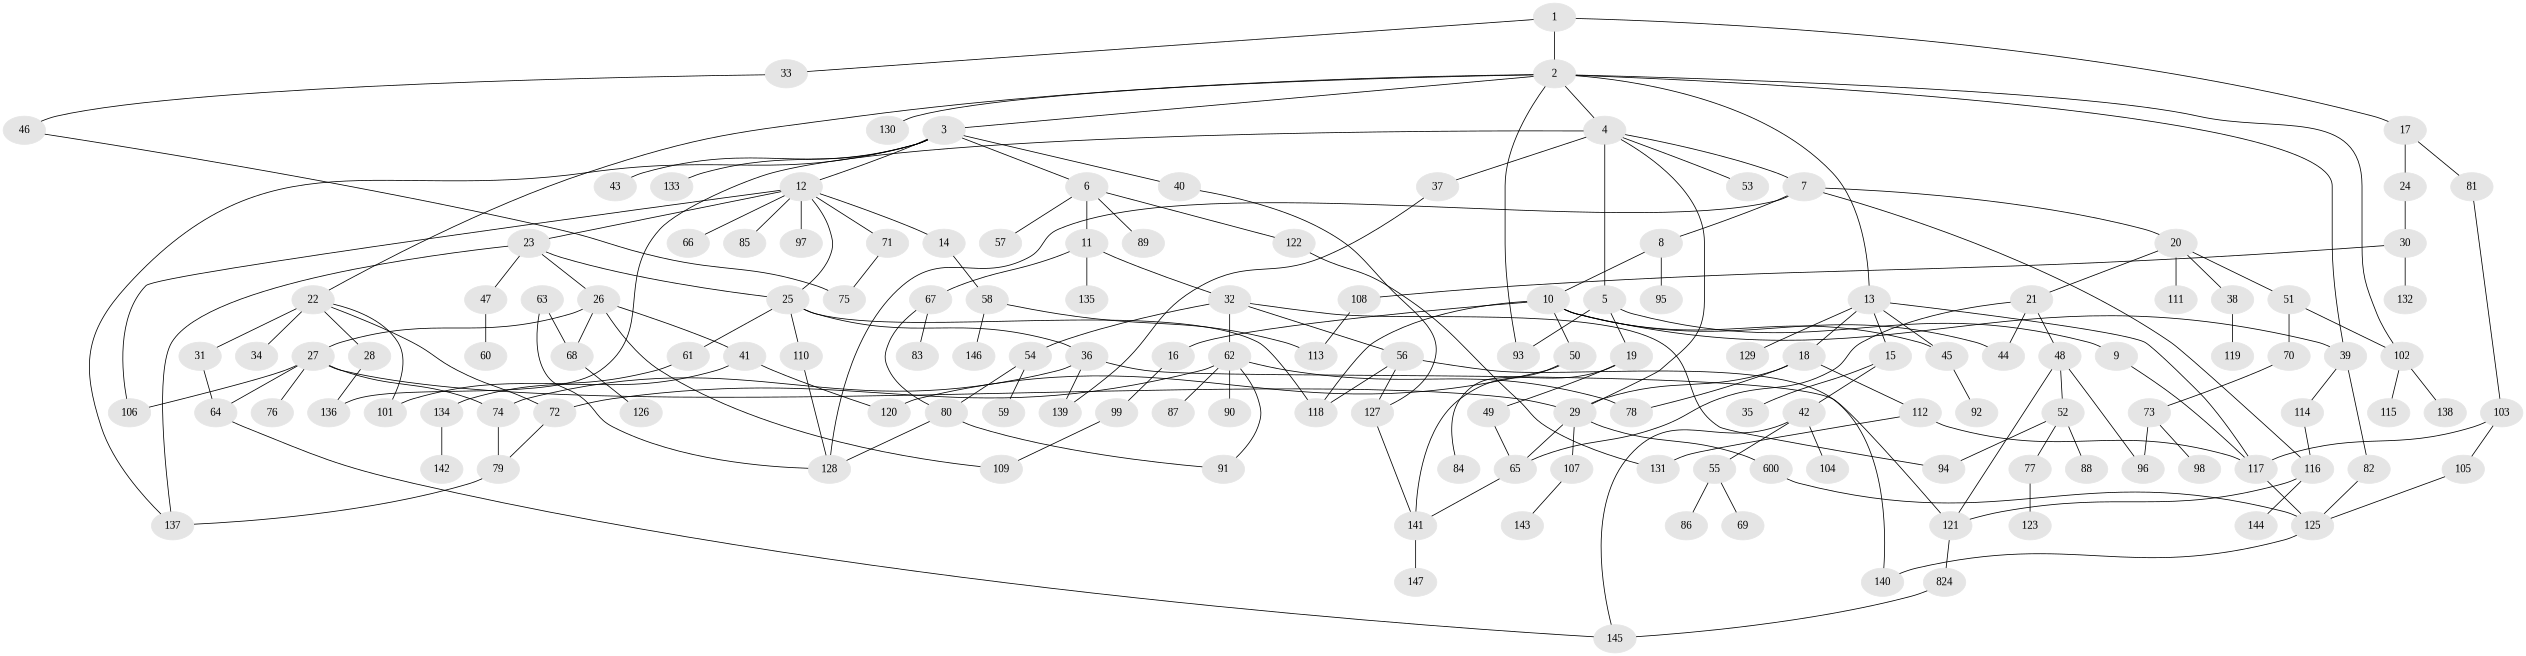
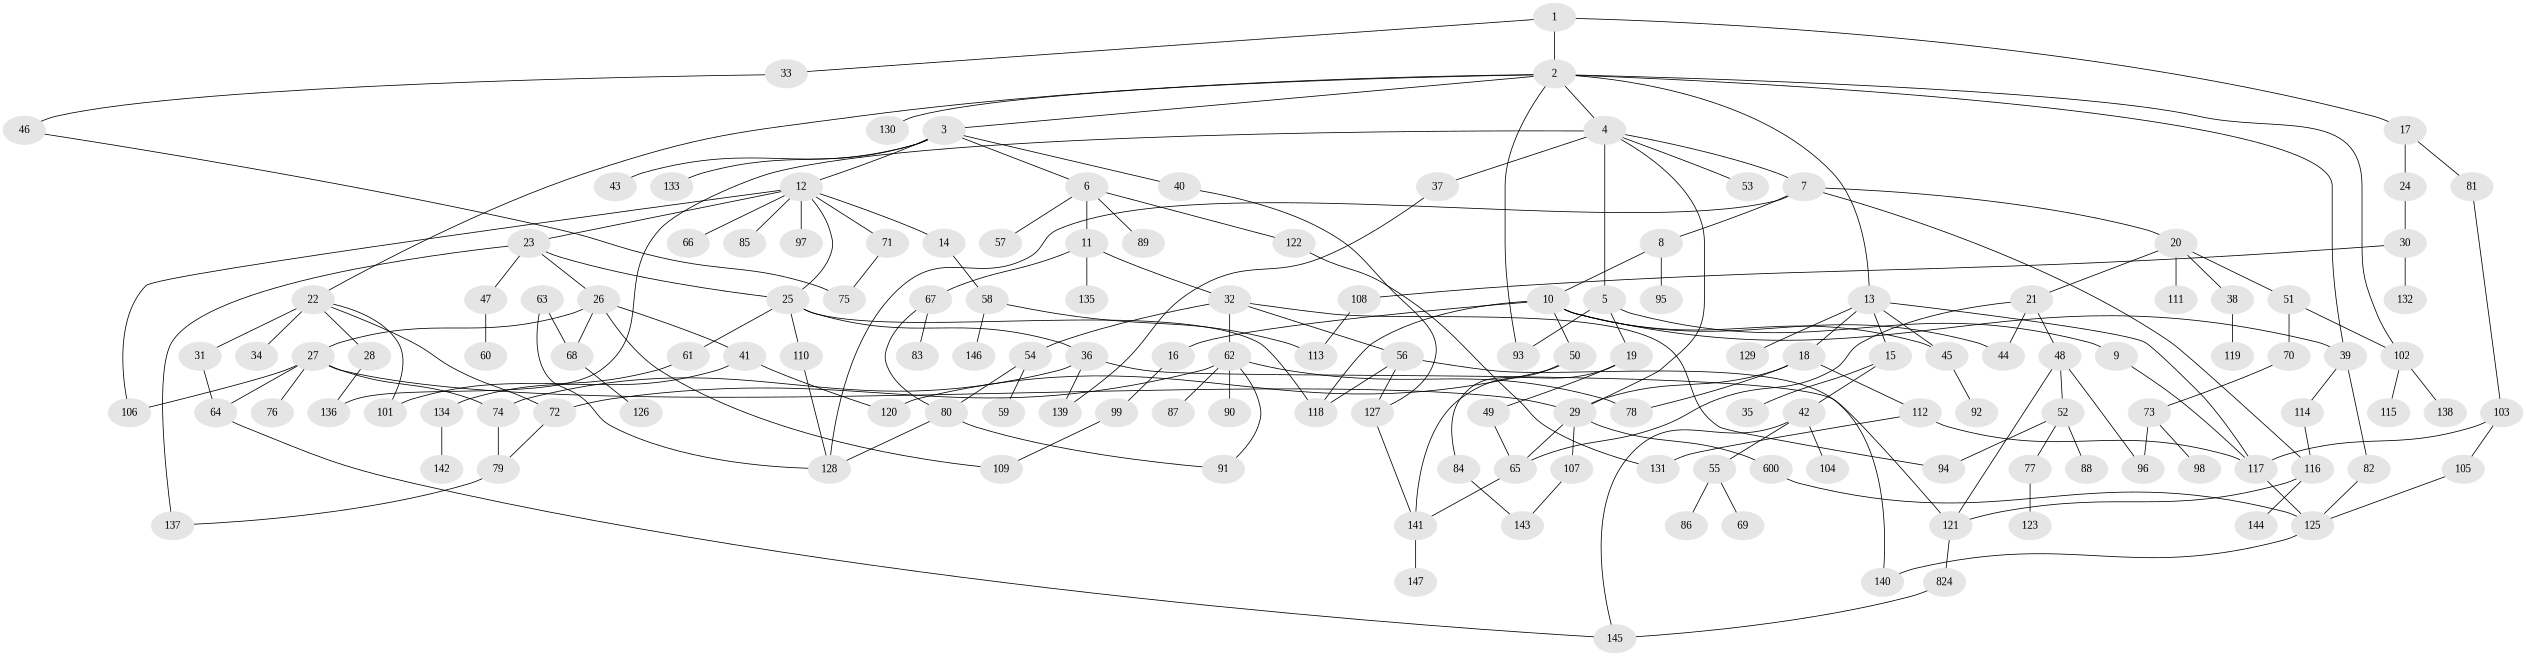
edge "3" -- "137": removed
edge "84" -- "143": added
